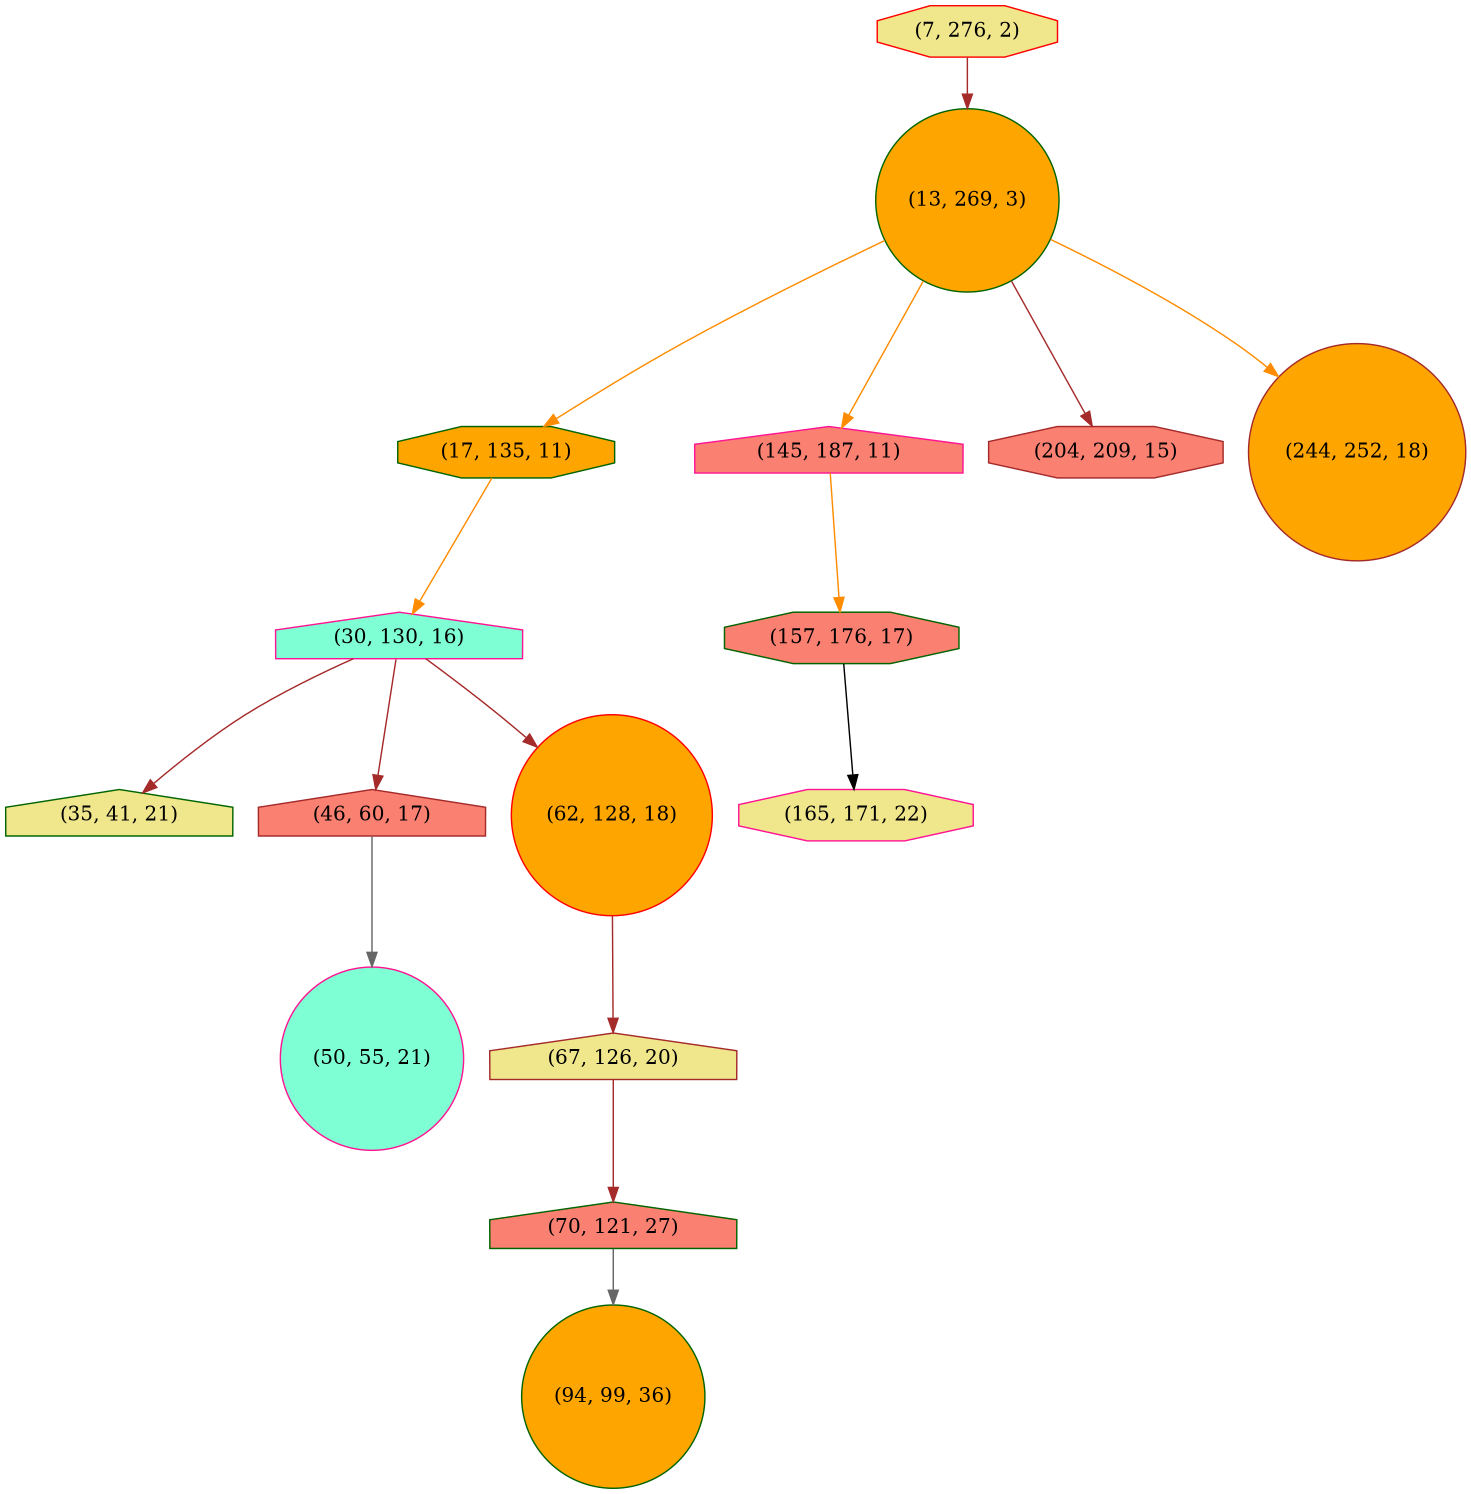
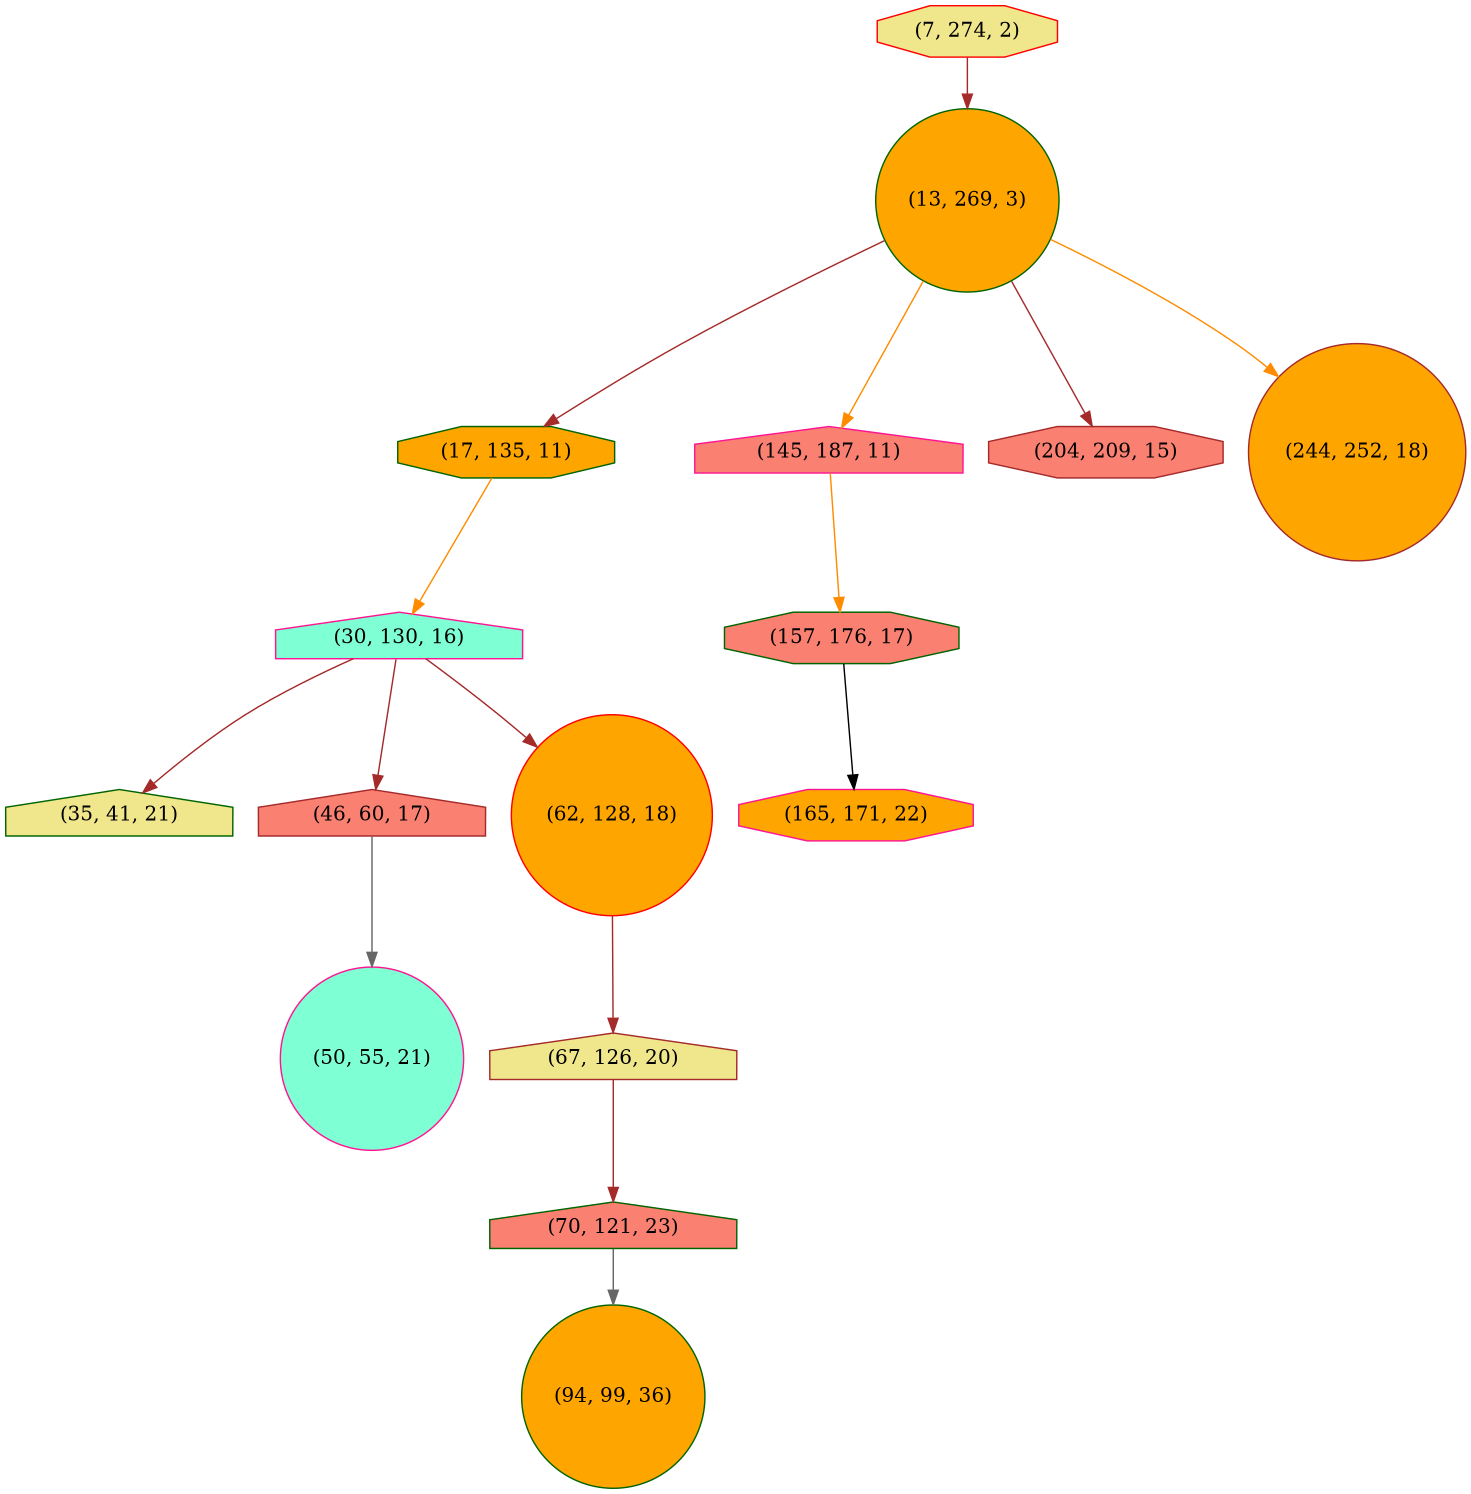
node "(7, 276, 2)": label "(7, 276, 2)" -> "(7, 274, 2)"
edge "(13, 269, 3)" -> "(17, 135, 11)": color darkorange -> brown
node "(165, 171, 22)": fillcolor khaki -> orange
node "(70, 121, 27)": label "(70, 121, 27)" -> "(70, 121, 23)"
